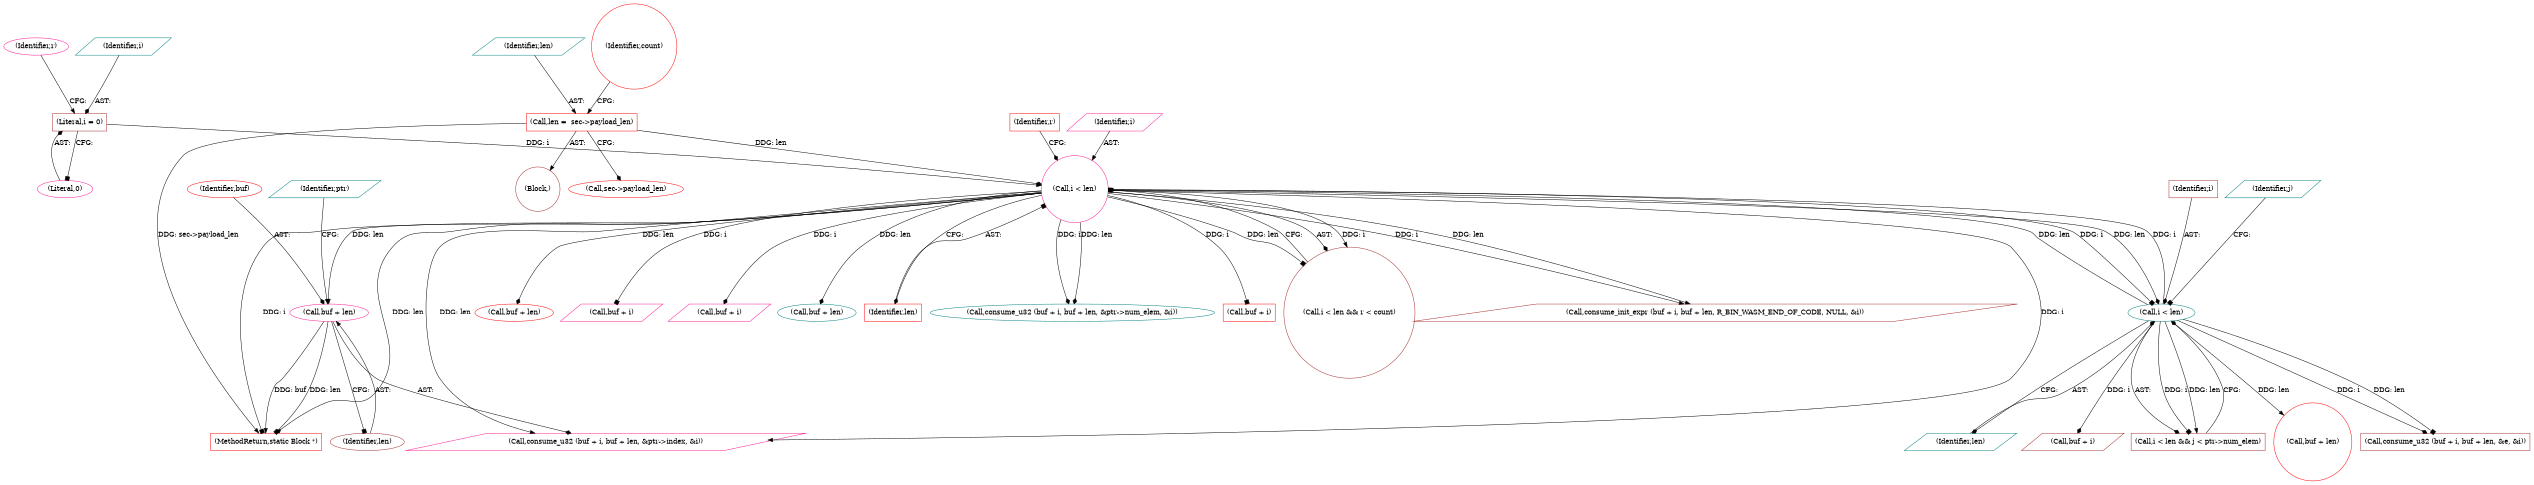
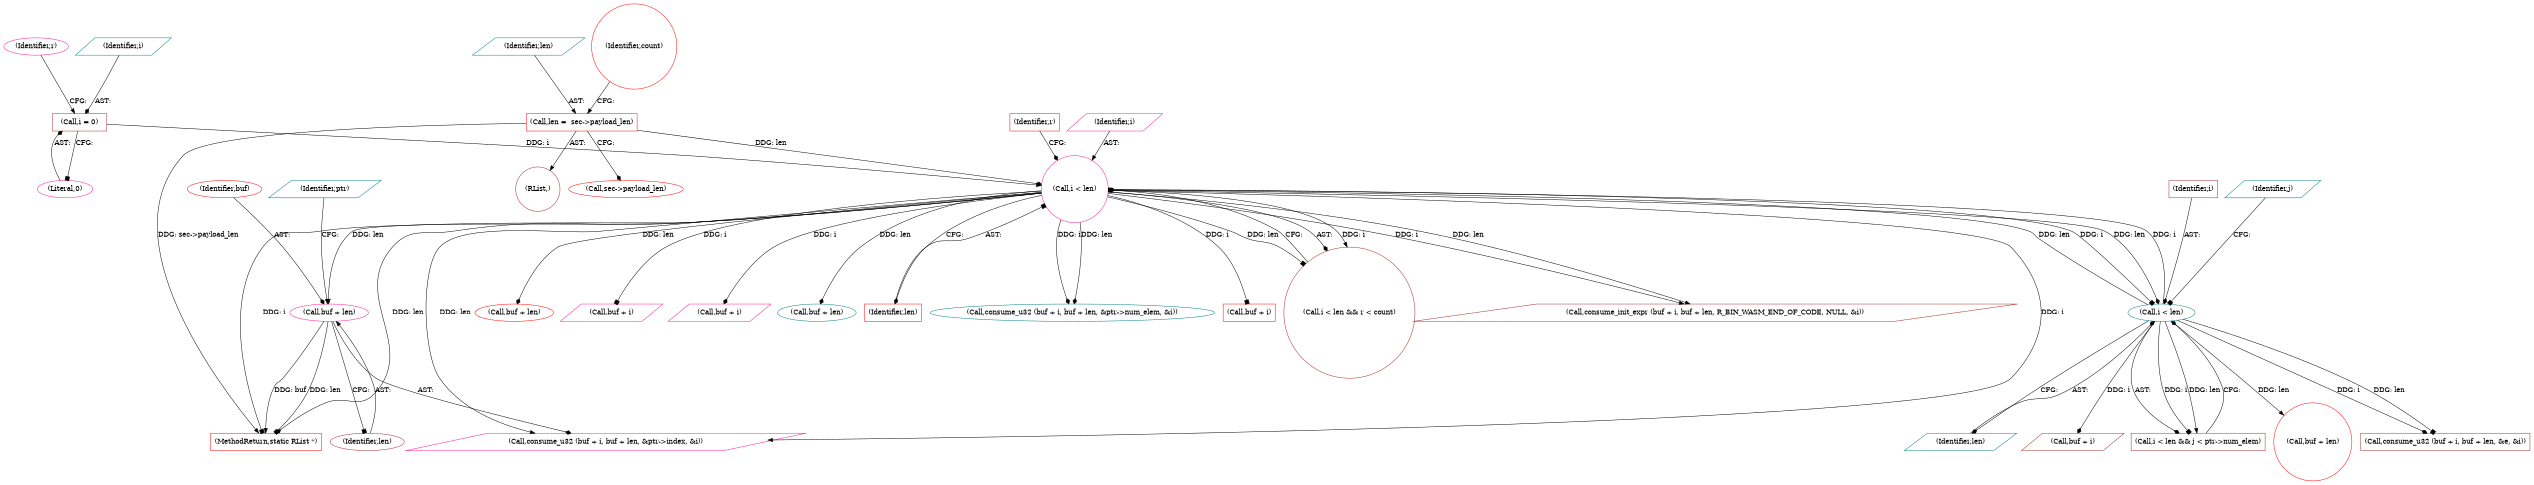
node "(Literal,i = 0)": label "(Literal,i = 0)" -> "(Call,i = 0)"
node "(Block,)": label "(Block,)" -> "(RList,)"
node "(MethodReturn,static Block *)": label "(MethodReturn,static Block *)" -> "(MethodReturn,static RList *)"
